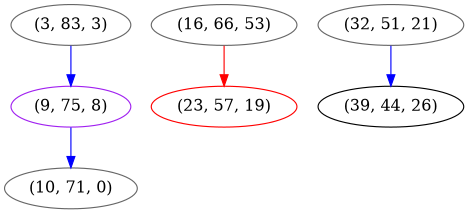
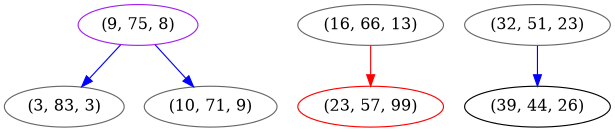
node "(16, 66, 53)": label "(16, 66, 53)" -> "(16, 66, 13)"
node "(32, 51, 21)": label "(32, 51, 21)" -> "(32, 51, 23)"
edge "(3, 83, 3)" -> "(9, 75, 8)": reversed
node "(23, 57, 19)": label "(23, 57, 19)" -> "(23, 57, 99)"
node "(10, 71, 0)": label "(10, 71, 0)" -> "(10, 71, 9)"
